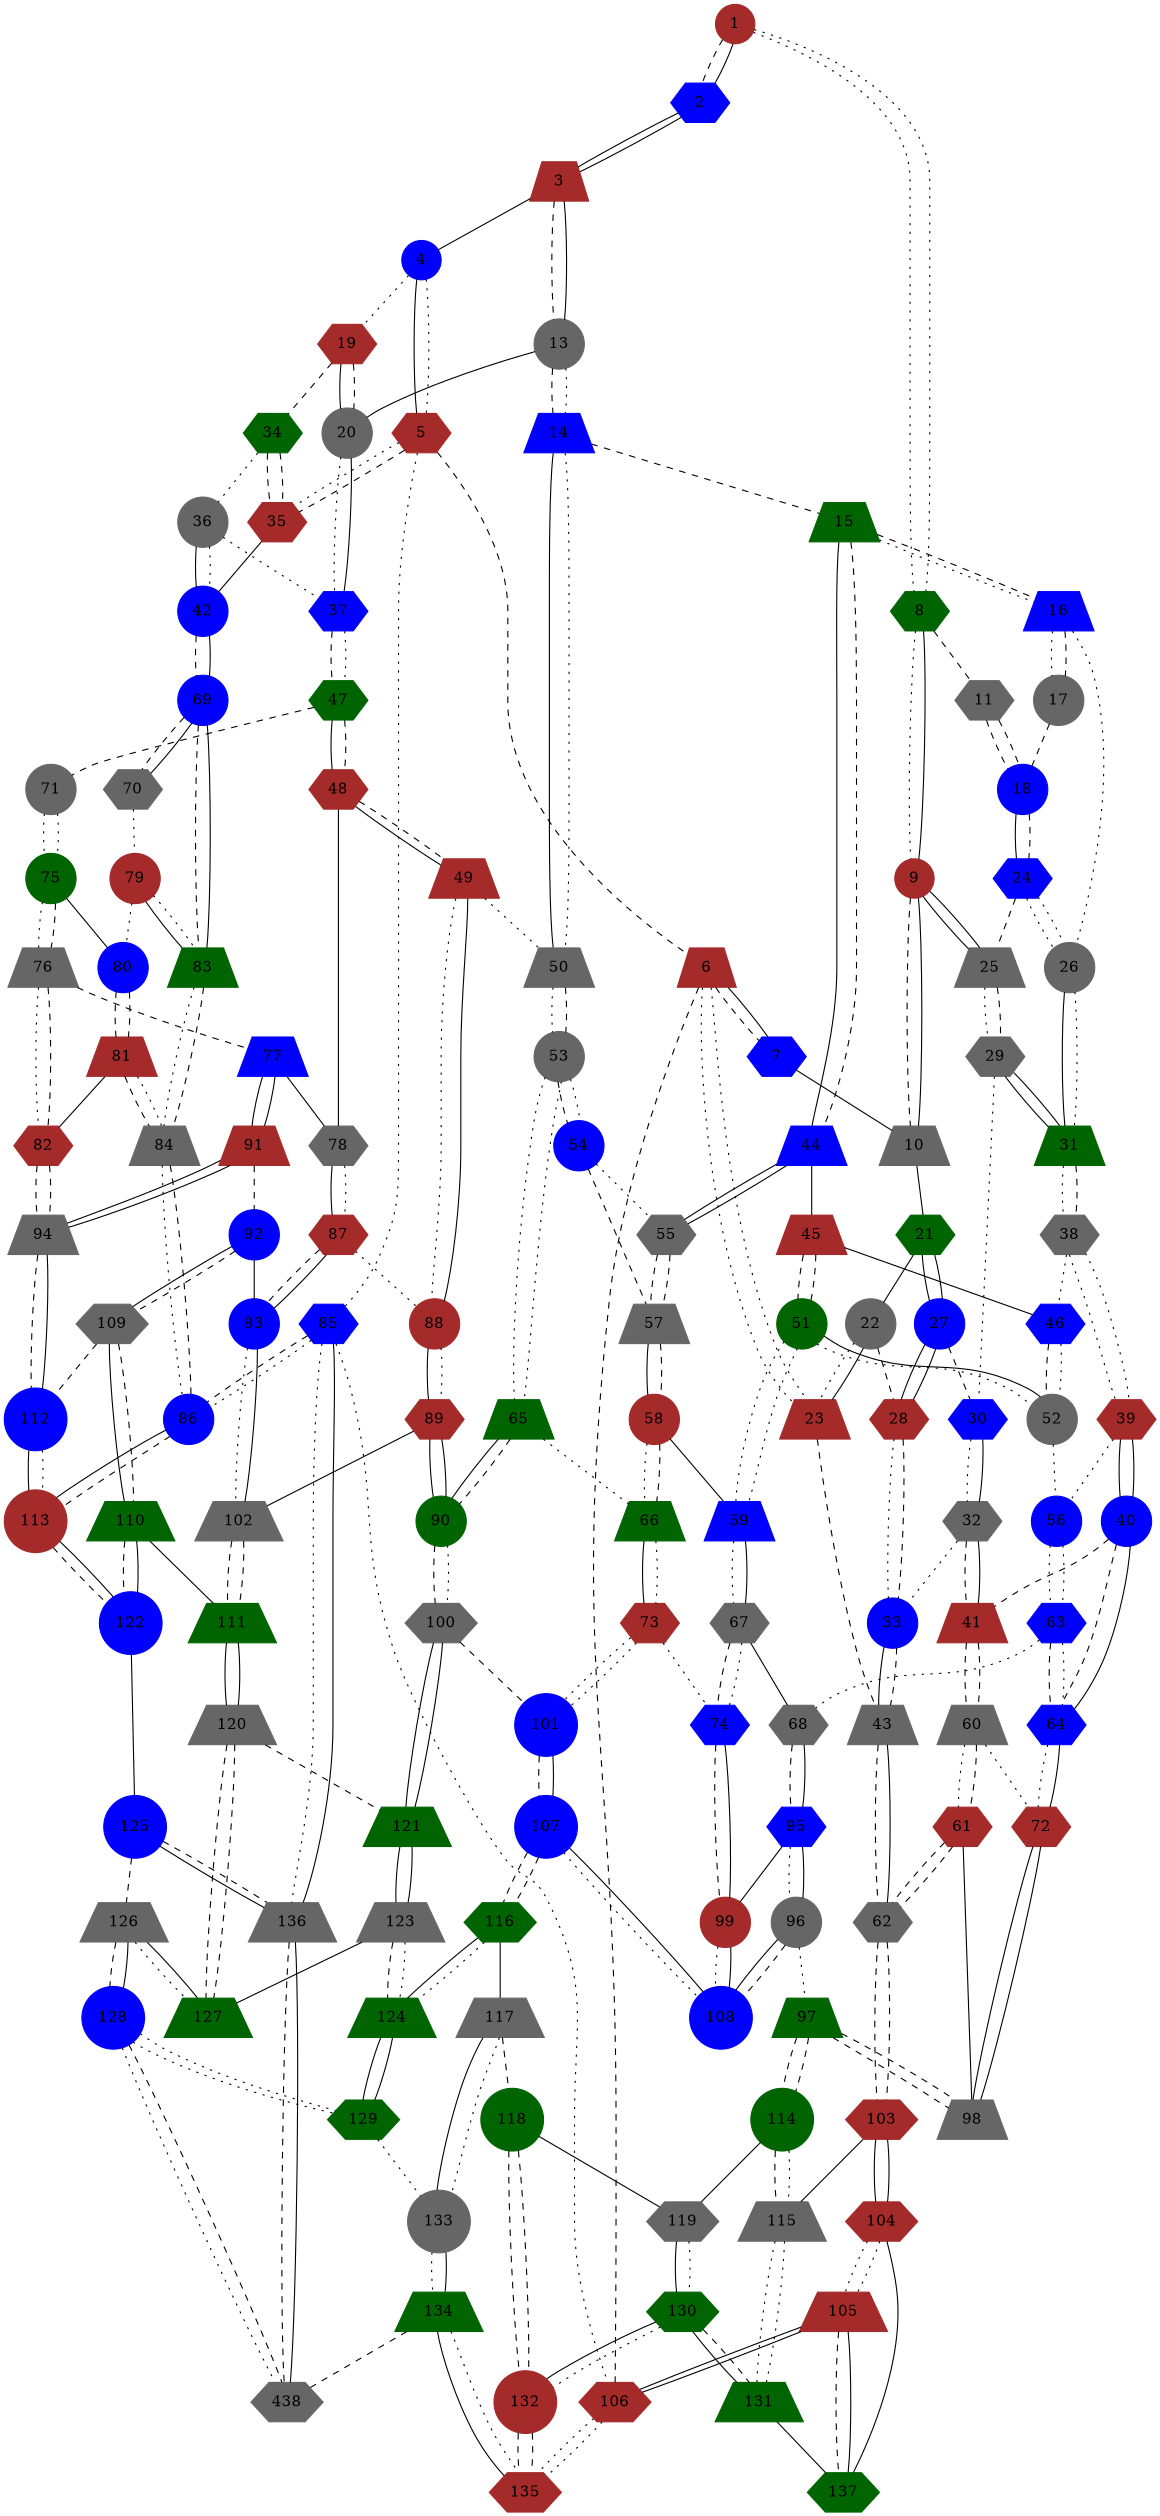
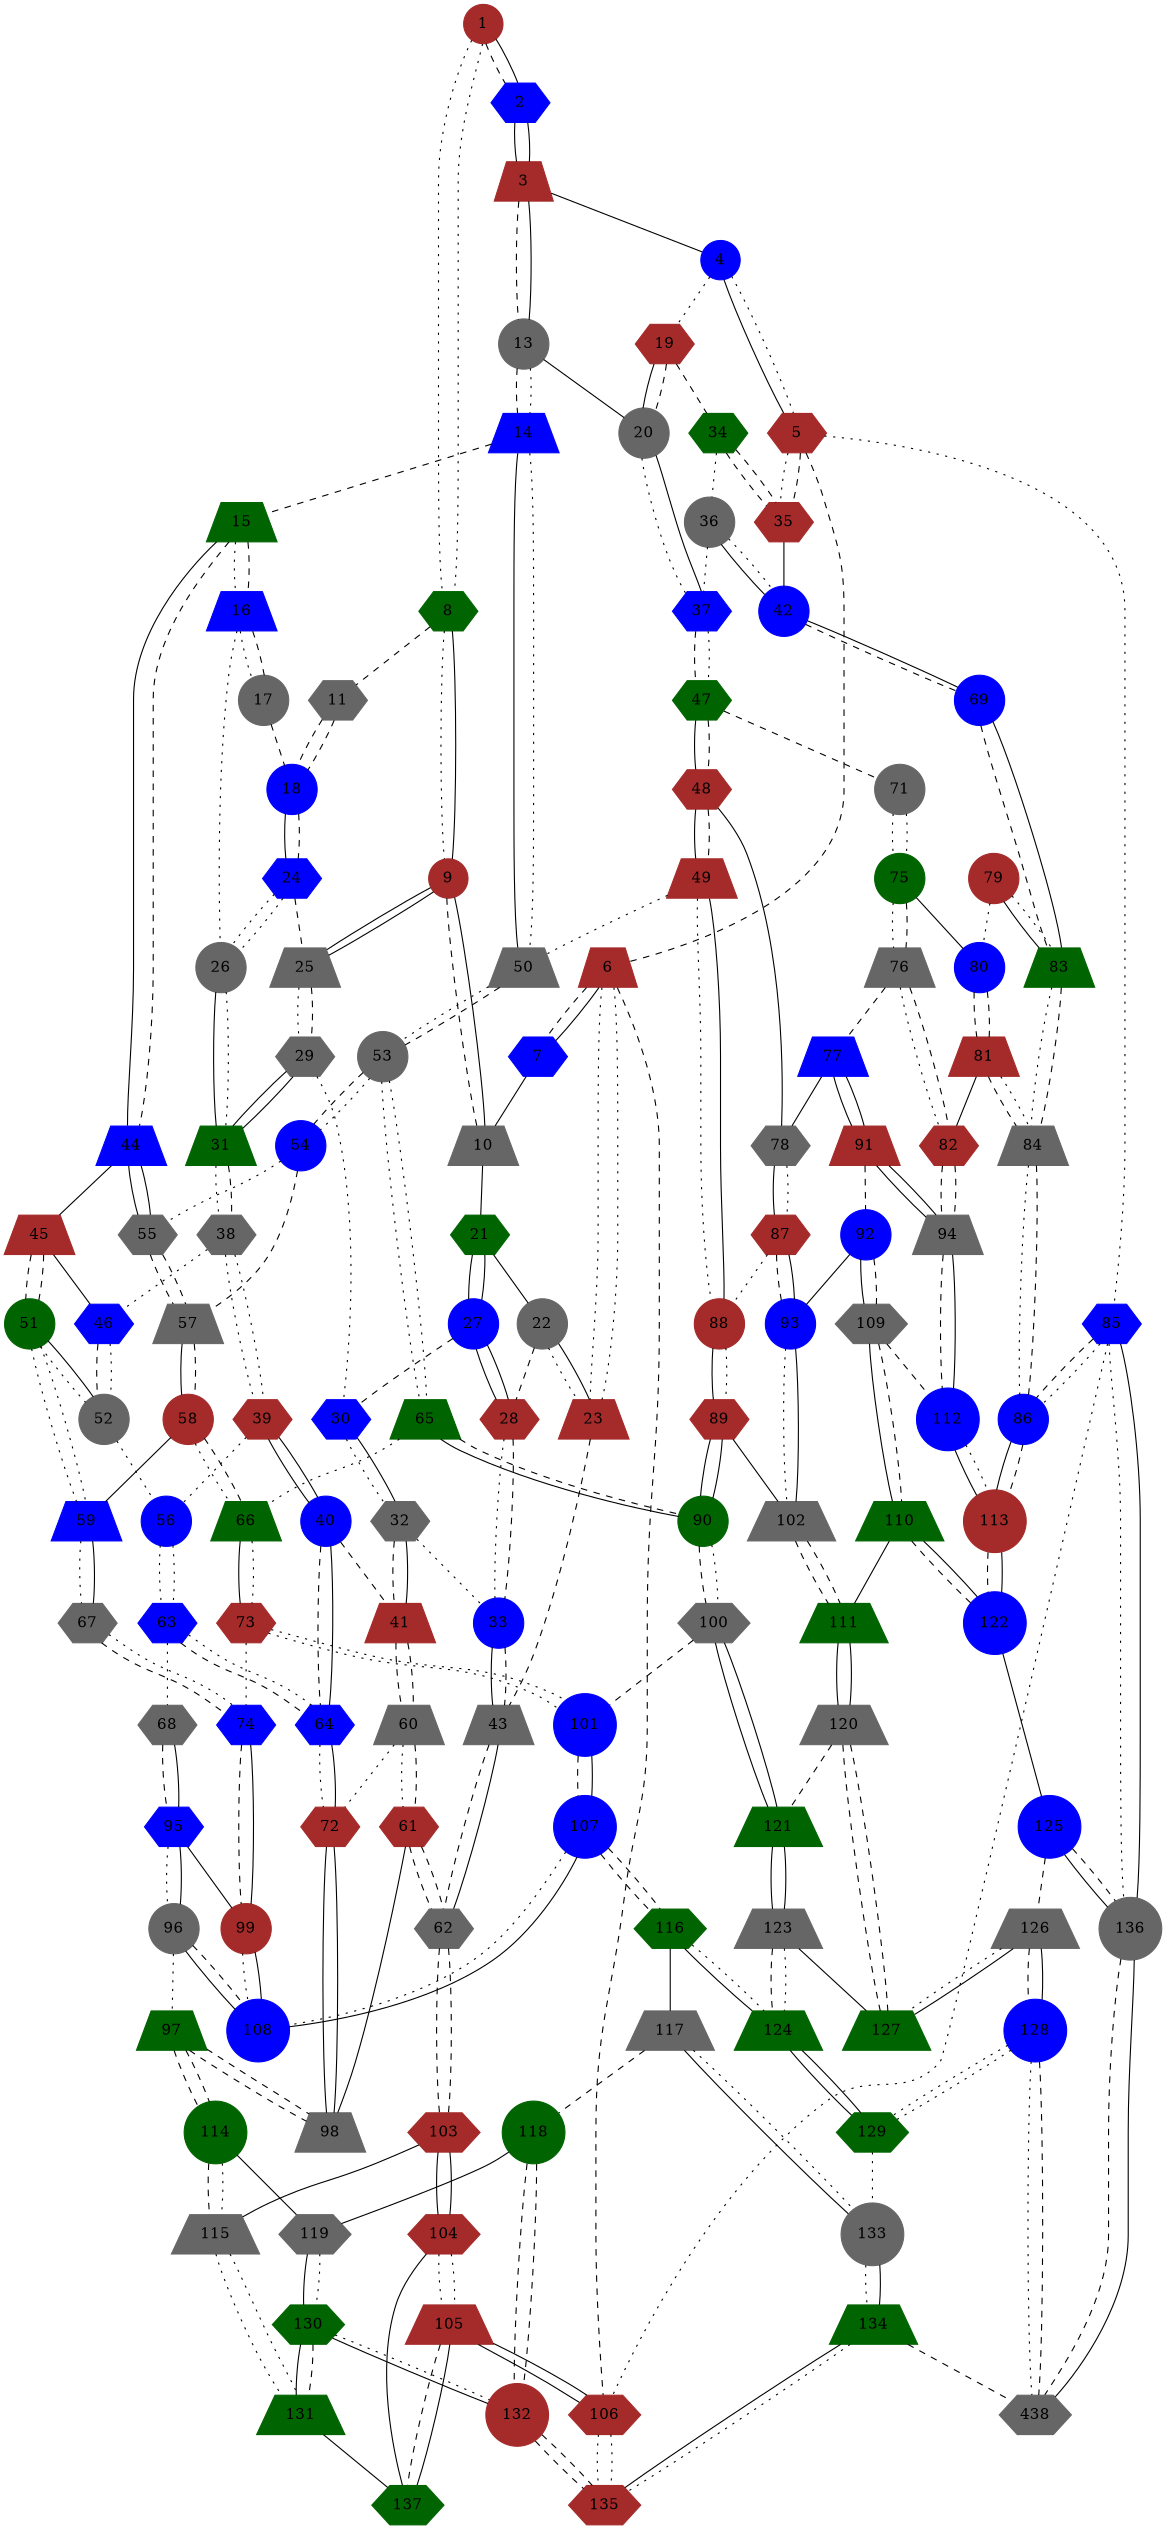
node "70": removed
edge "67" -- "68": removed
node "136": shape trapezium -> circle
